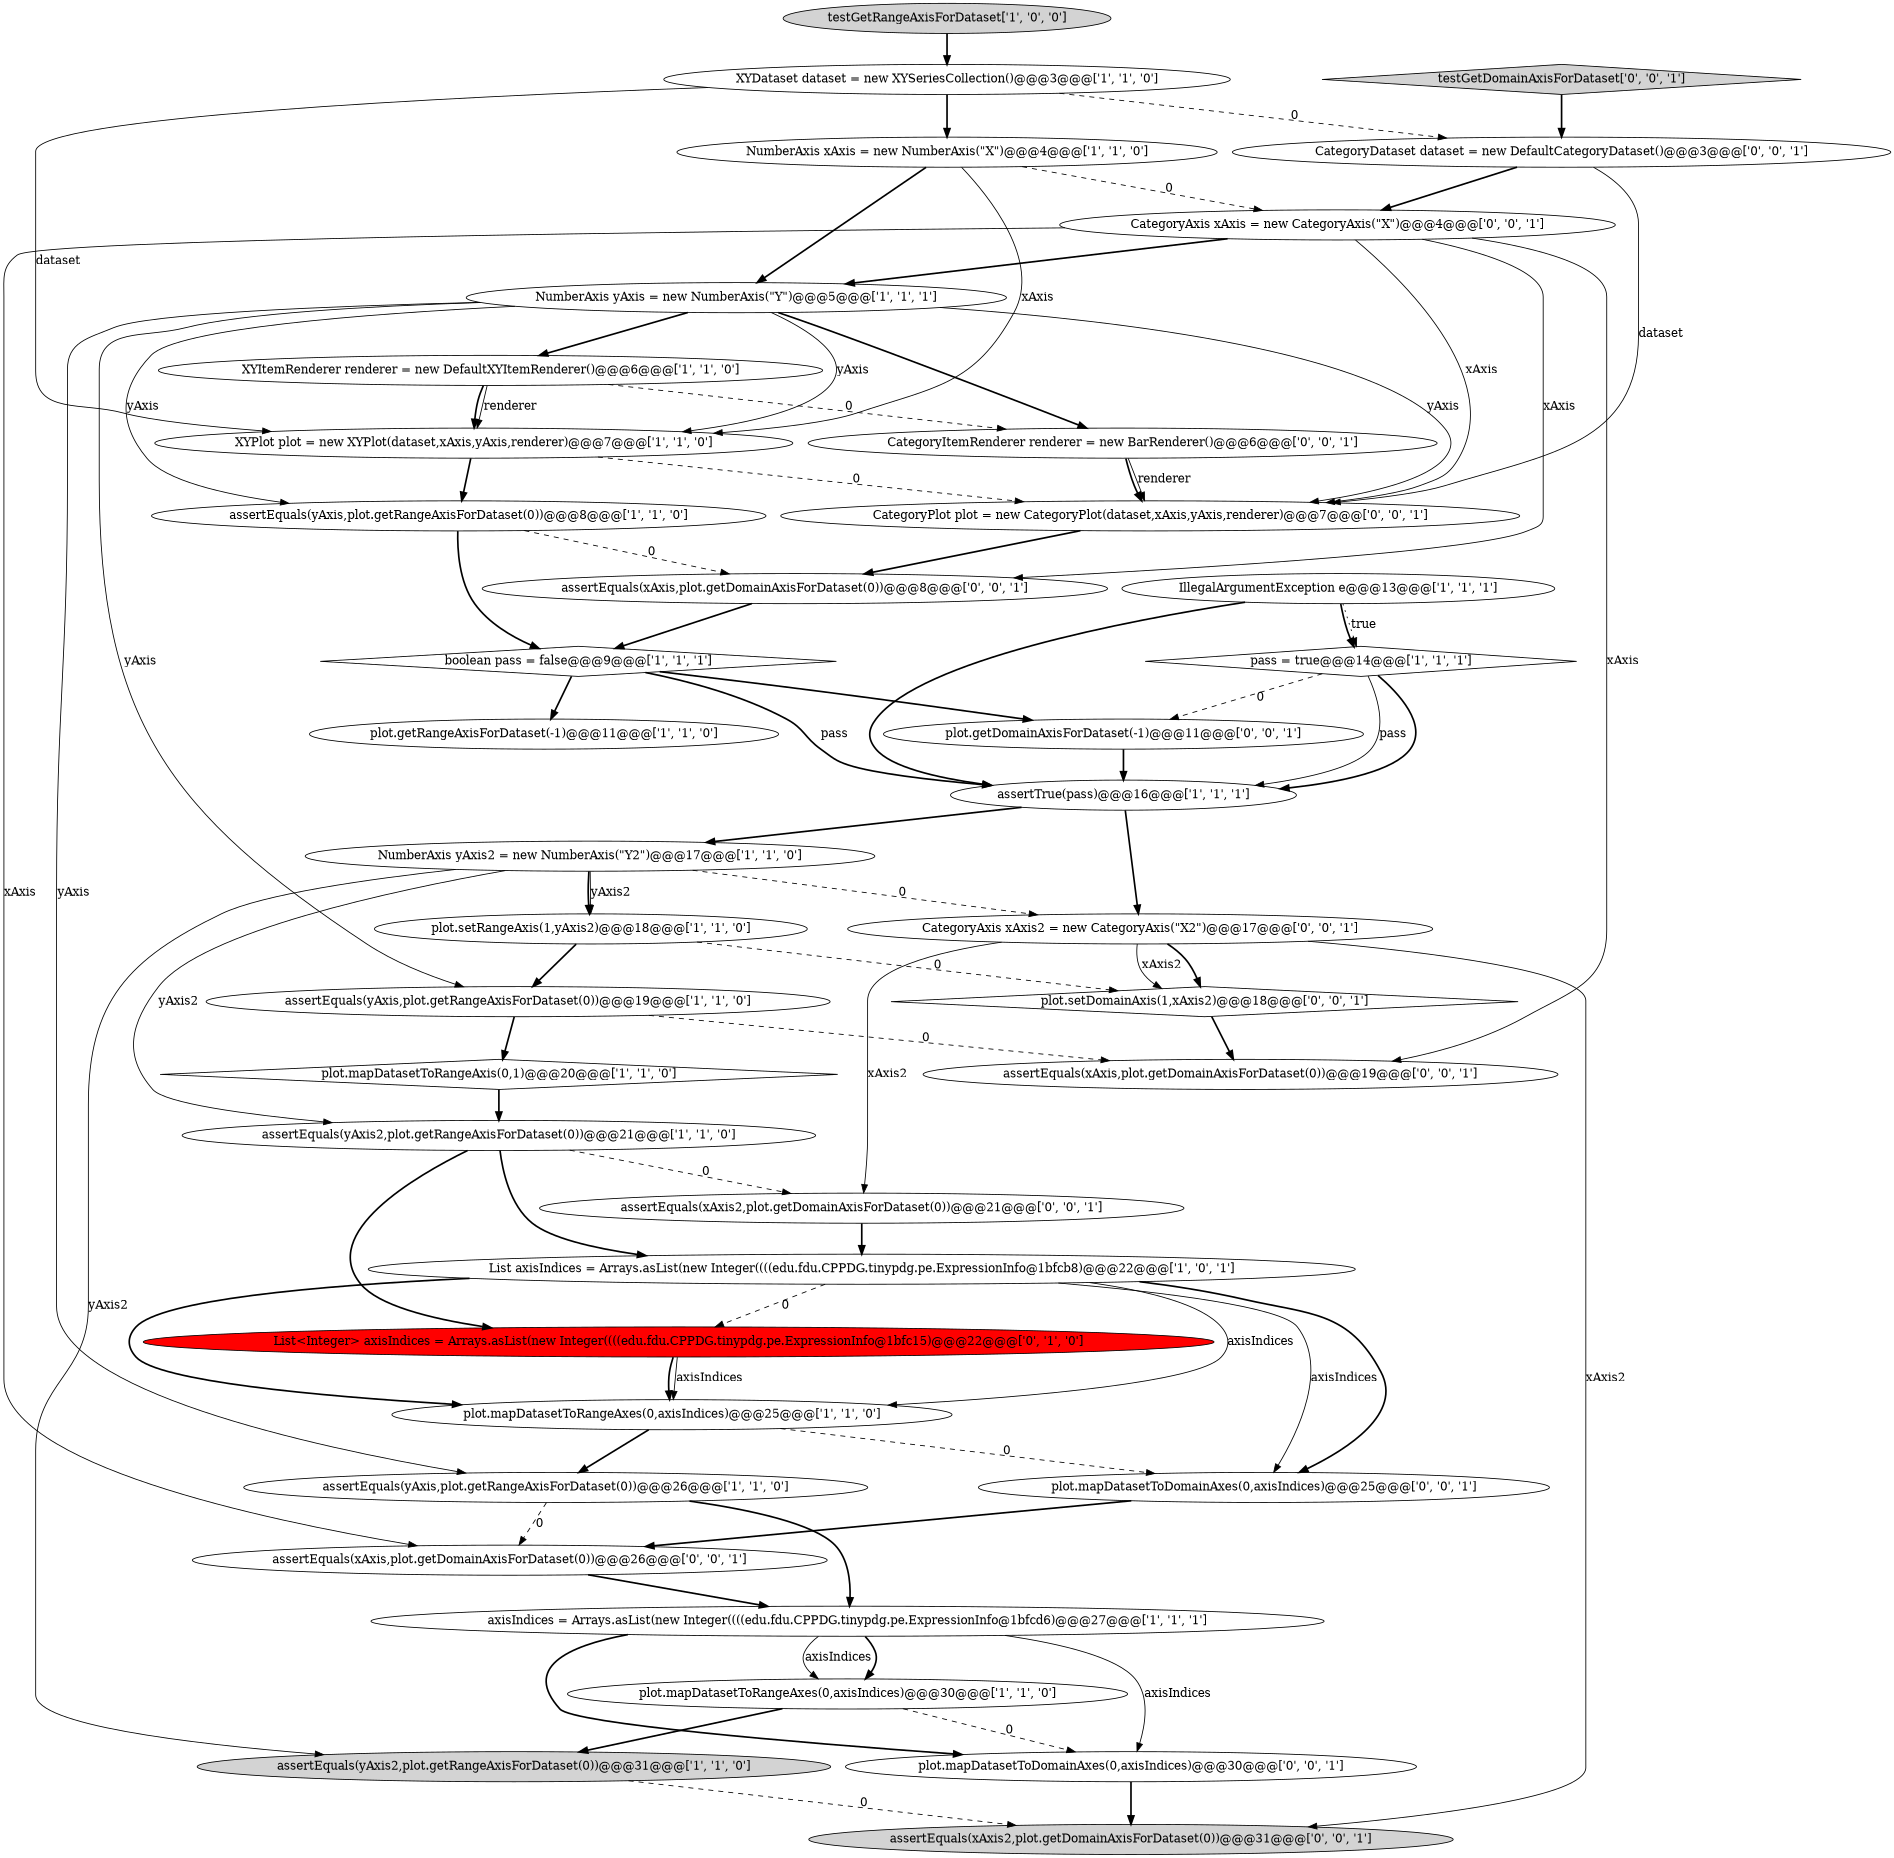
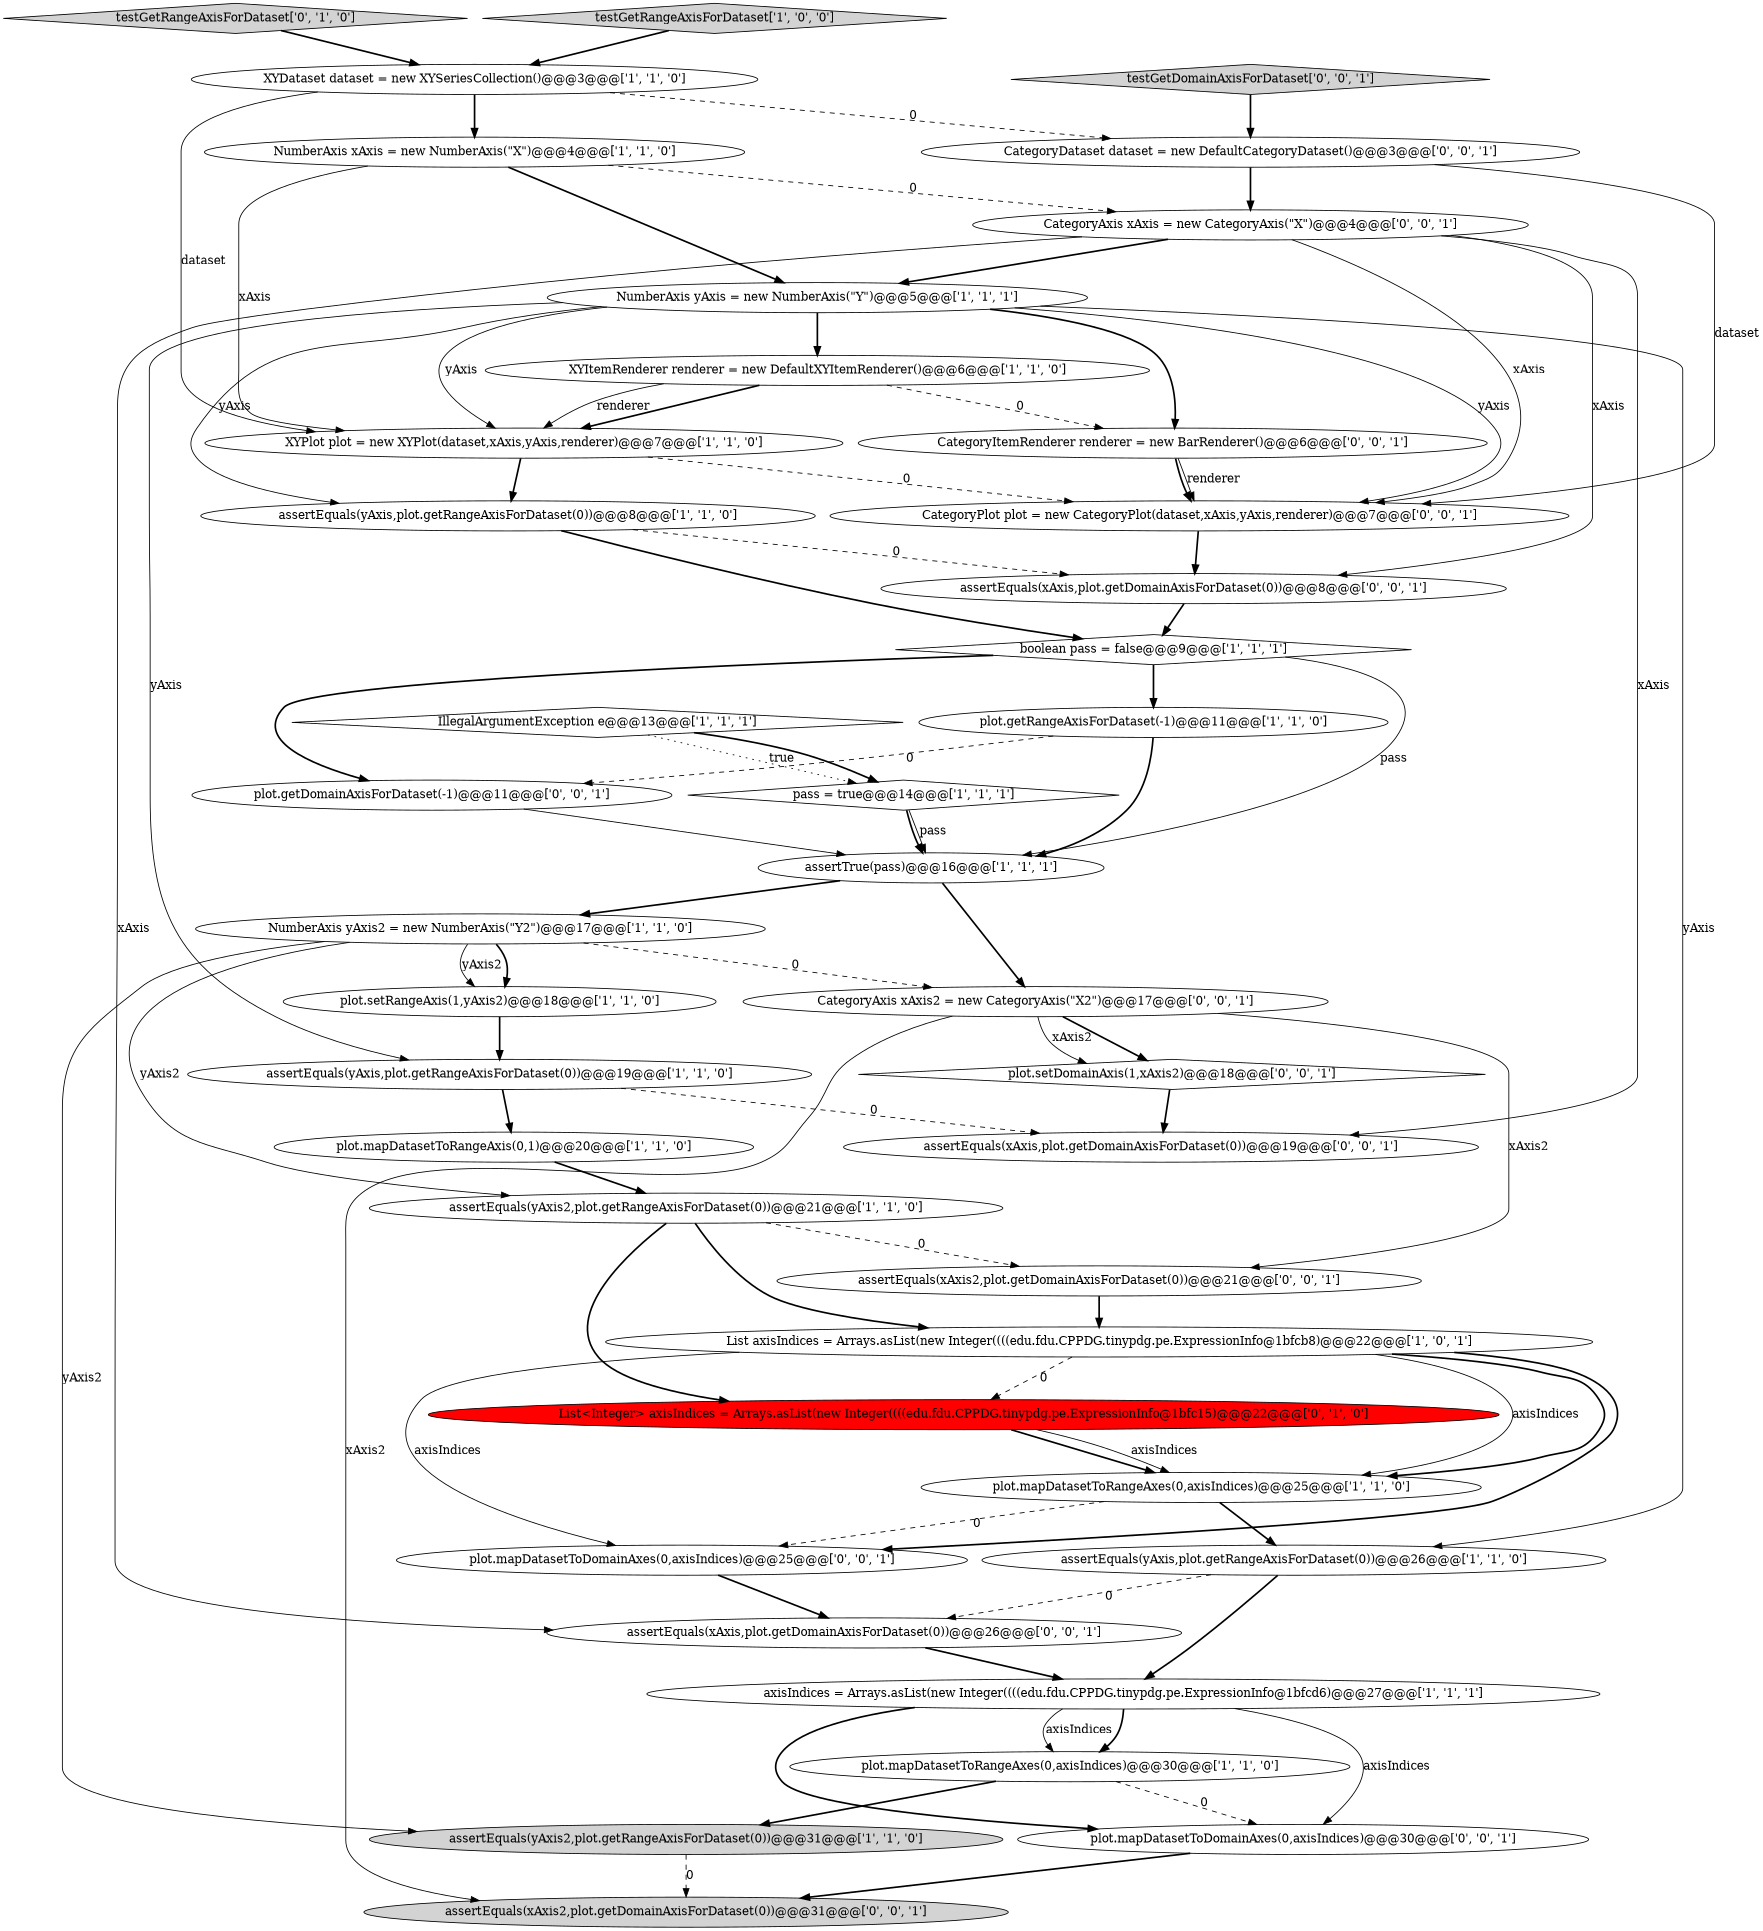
node "testGetRangeAxisForDataset['0', '1', '0']": added
node "testGetRangeAxisForDataset['1', '0', '0']": shape ellipse -> diamond
node "IllegalArgumentException e@@@13@@@['1', '1', '1']": shape ellipse -> diamond
edge "IllegalArgumentException e@@@13@@@['1', '1', '1']" -> "assertTrue(pass)@@@16@@@['1', '1', '1']": now "plot.getRangeAxisForDataset(-1)@@@11@@@['1', '1', '0']" -> "assertTrue(pass)@@@16@@@['1', '1', '1']"
edge "pass = true@@@14@@@['1', '1', '1']" -> "plot.getDomainAxisForDataset(-1)@@@11@@@['0', '0', '1']": now "plot.getRangeAxisForDataset(-1)@@@11@@@['1', '1', '0']" -> "plot.getDomainAxisForDataset(-1)@@@11@@@['0', '0', '1']"
edge "boolean pass = false@@@9@@@['1', '1', '1']" -> "assertTrue(pass)@@@16@@@['1', '1', '1']": style bold -> solid
edge "plot.getDomainAxisForDataset(-1)@@@11@@@['0', '0', '1']" -> "assertTrue(pass)@@@16@@@['1', '1', '1']": style bold -> solid
edge "plot.setRangeAxis(1,yAxis2)@@@18@@@['1', '1', '0']" -> "plot.setDomainAxis(1,xAxis2)@@@18@@@['0', '0', '1']": removed, label "0"
node "plot.mapDatasetToRangeAxis(0,1)@@@20@@@['1', '1', '0']": shape diamond -> ellipse
